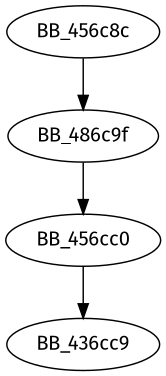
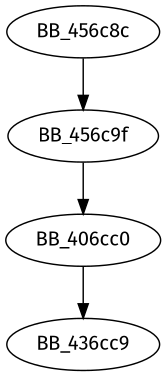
node "BB_486c9f": label "BB_486c9f" -> "BB_456c9f"
node "BB_456cc0": label "BB_456cc0" -> "BB_406cc0"
